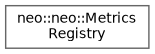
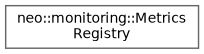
node "neo::neo::Metrics Registry": label "neo::neo::Metrics Registry" -> "neo::monitoring::Metrics Registry"
